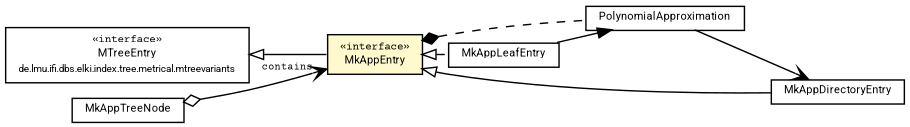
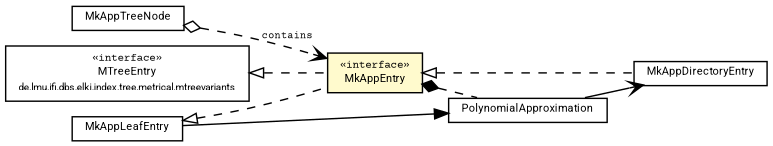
edge "MkAppEntry" -> "MTreeEntry": style solid -> dashed
edge "MkAppLeafEntry" -> "MkAppEntry": reversed
edge "MkAppEntry" -- "MkAppTreeNode": style solid -> dashed
edge "MkAppDirectoryEntry" -> "MkAppEntry": style solid -> dashed
